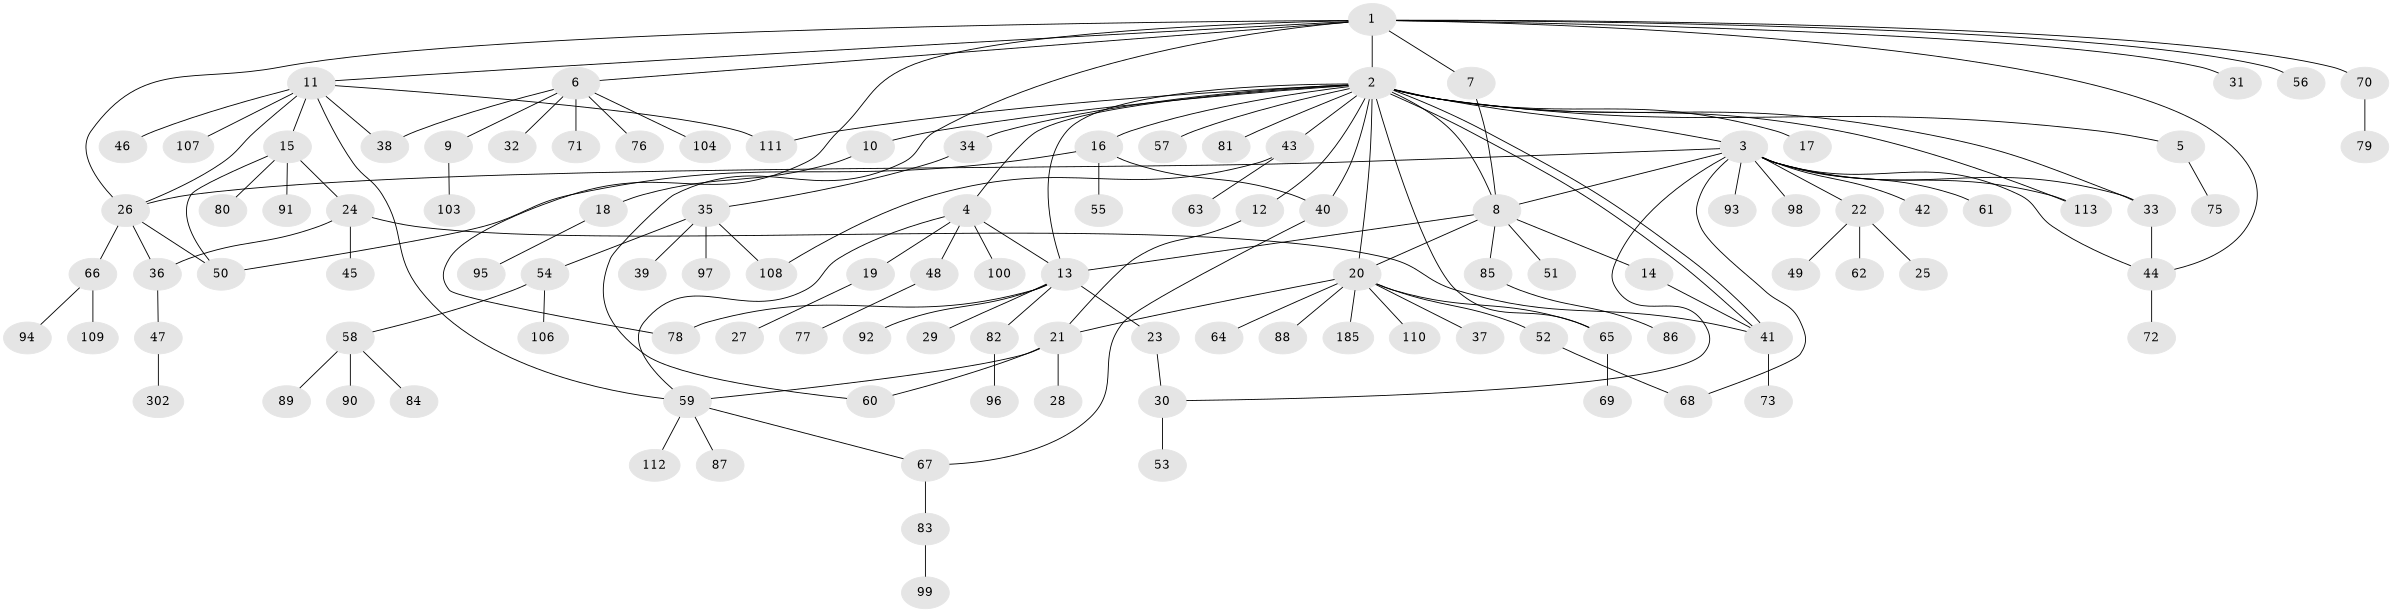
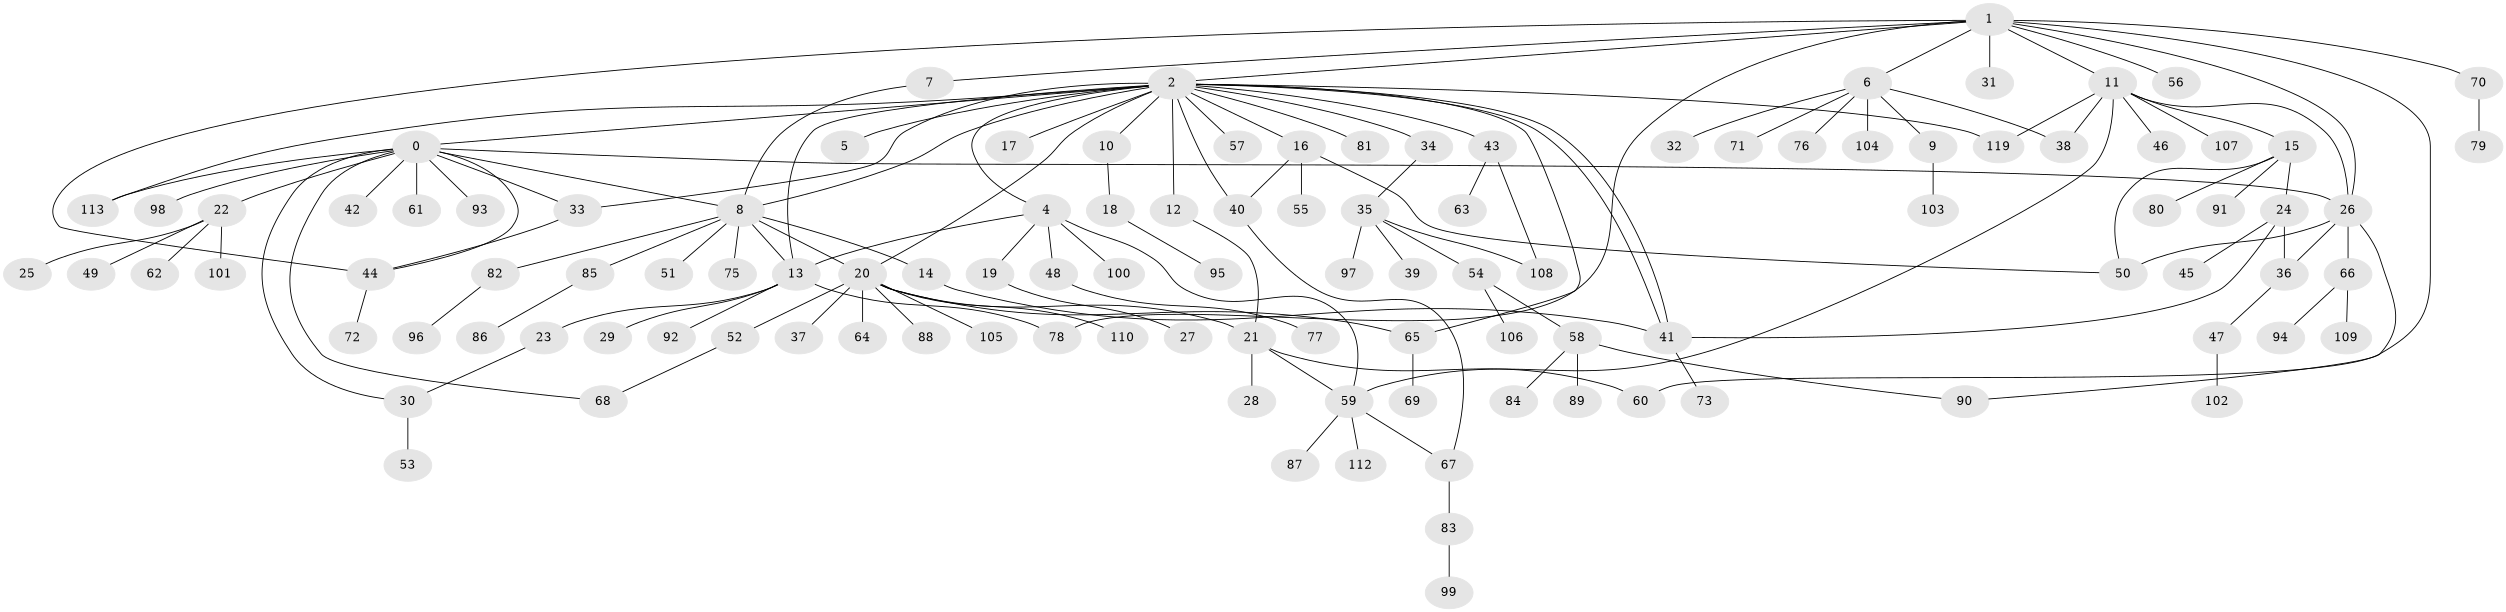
node "111": label "111" -> "119"
node "3": label "3" -> "0"
edge "5" -- "75": now "8" -- "75"
node "101": added
edge "13" -- "82": now "8" -- "82"
node "185": label "185" -> "105"
edge "26" -- "90": added
node "302": label "302" -> "102"
